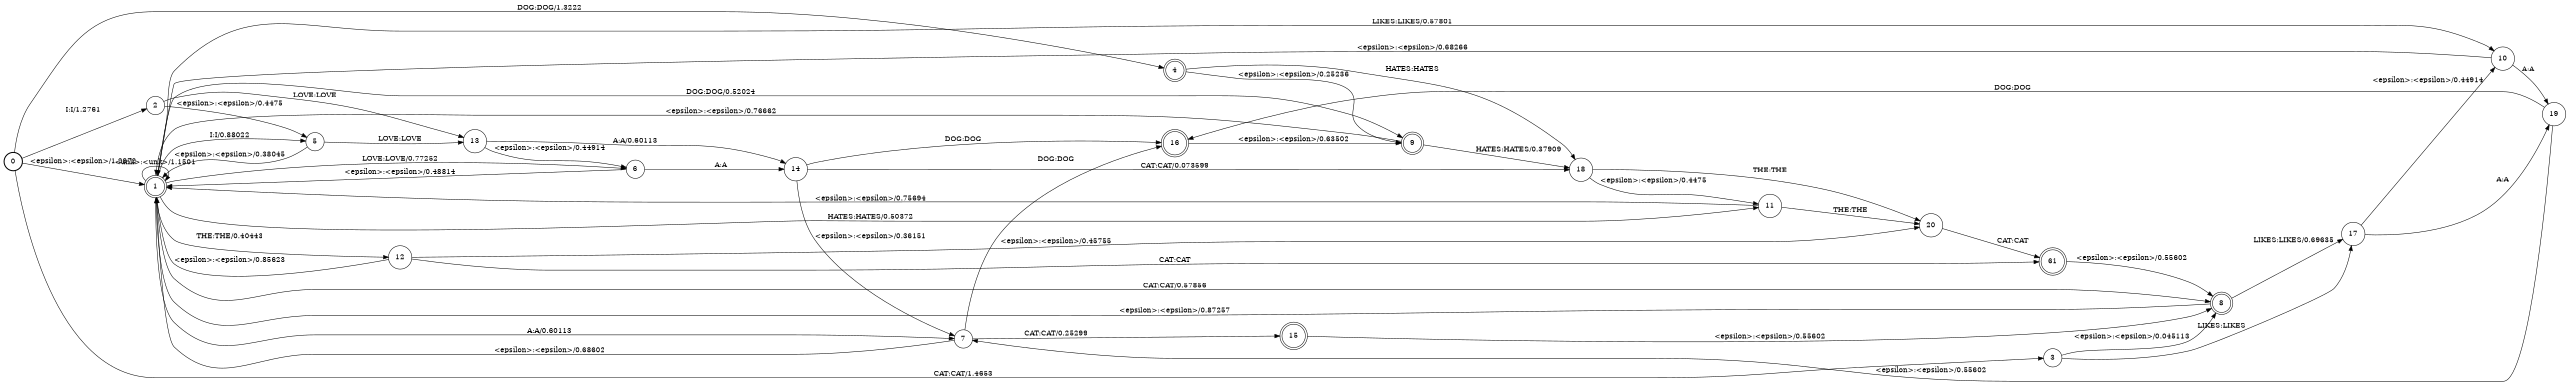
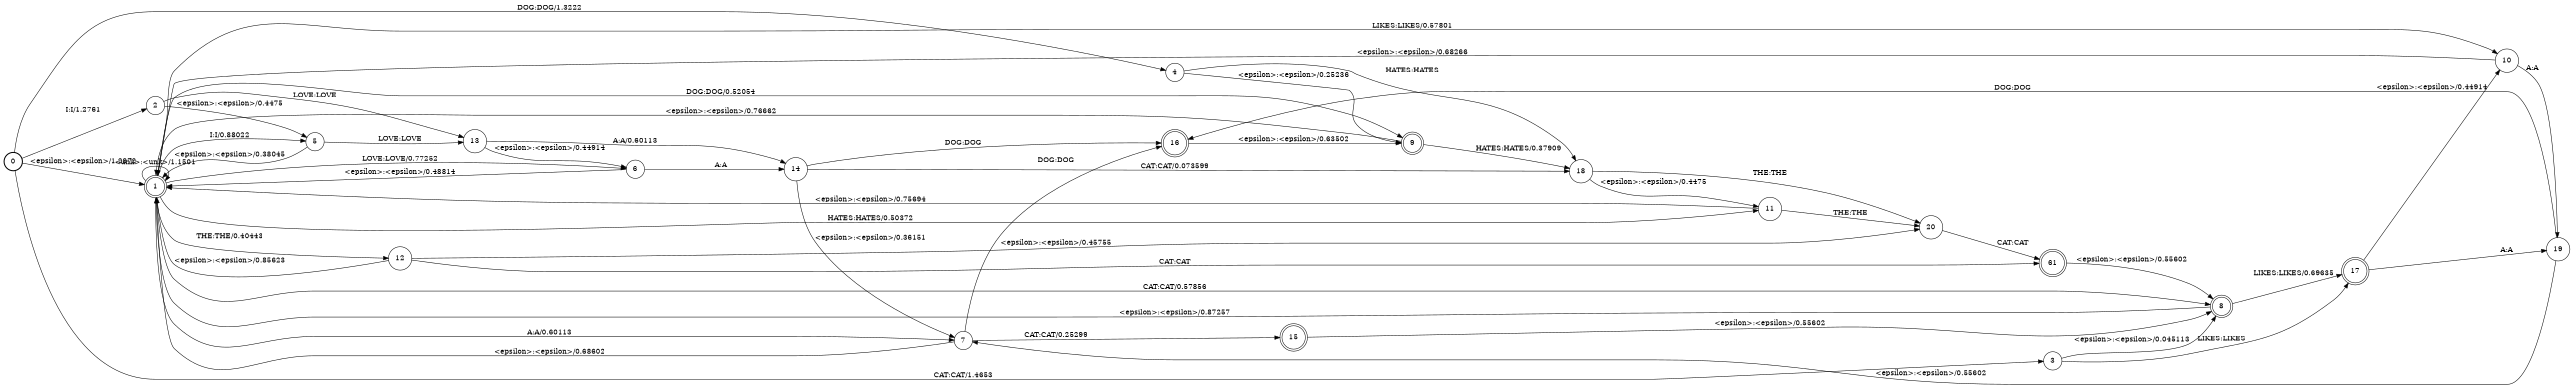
node "4": shape doublecircle -> circle
edge "1" -> "9": label "DOG:DOG/0.52024" -> "DOG:DOG/0.52054"
node "17": shape circle -> doublecircle
